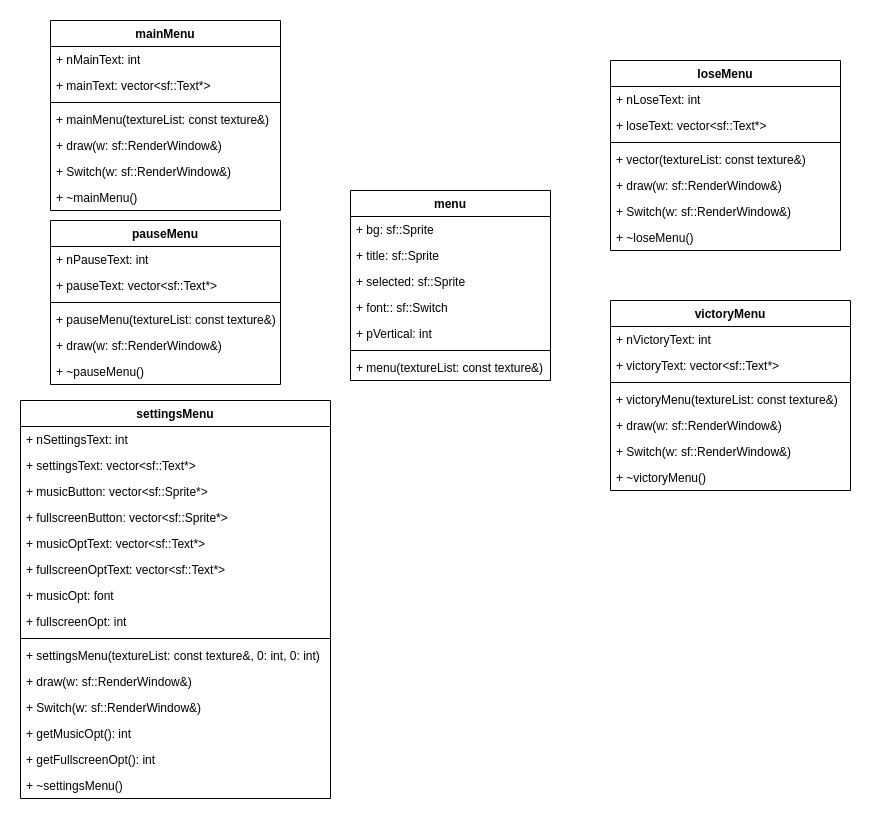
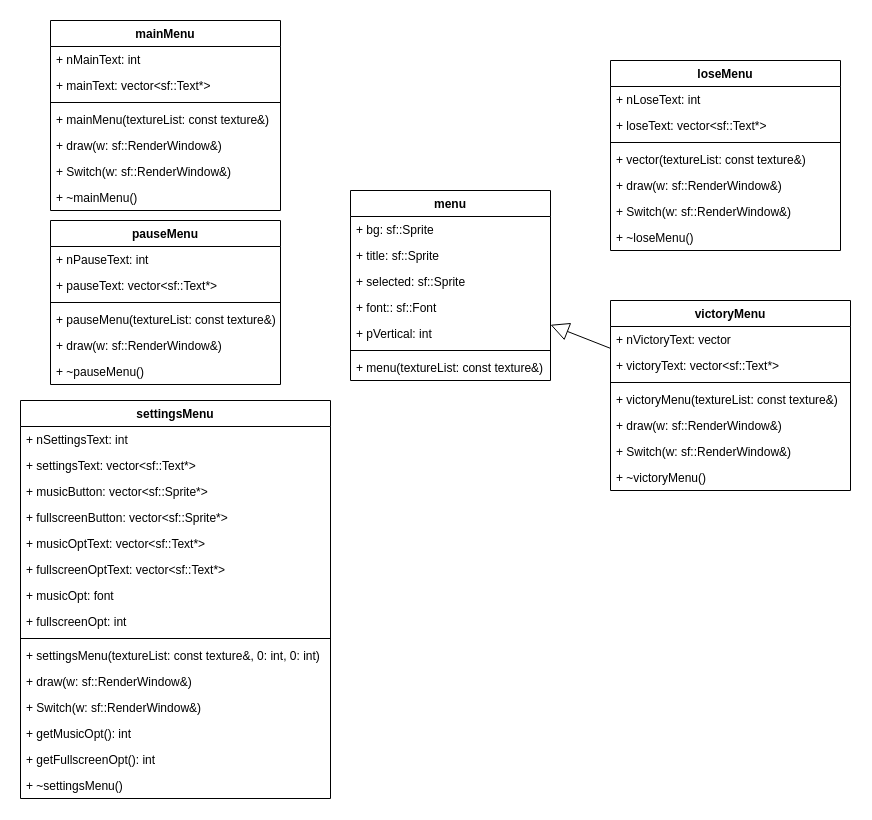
node "+ font:: sf::Switch": label "+ font:: sf::Switch" -> "+ font:: sf::Font"
edge "victoryMenu" -> "menu": added
node "+ nVictoryText: int": label "+ nVictoryText: int" -> "+ nVictoryText: vector"
